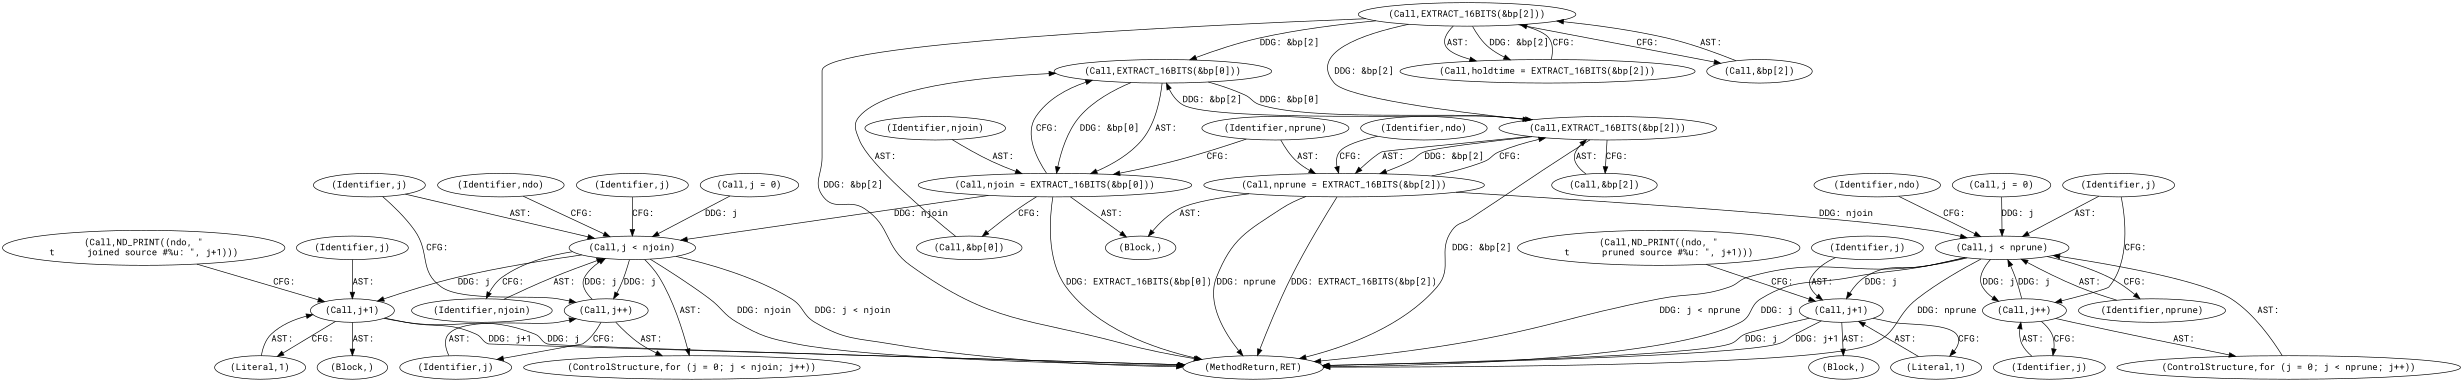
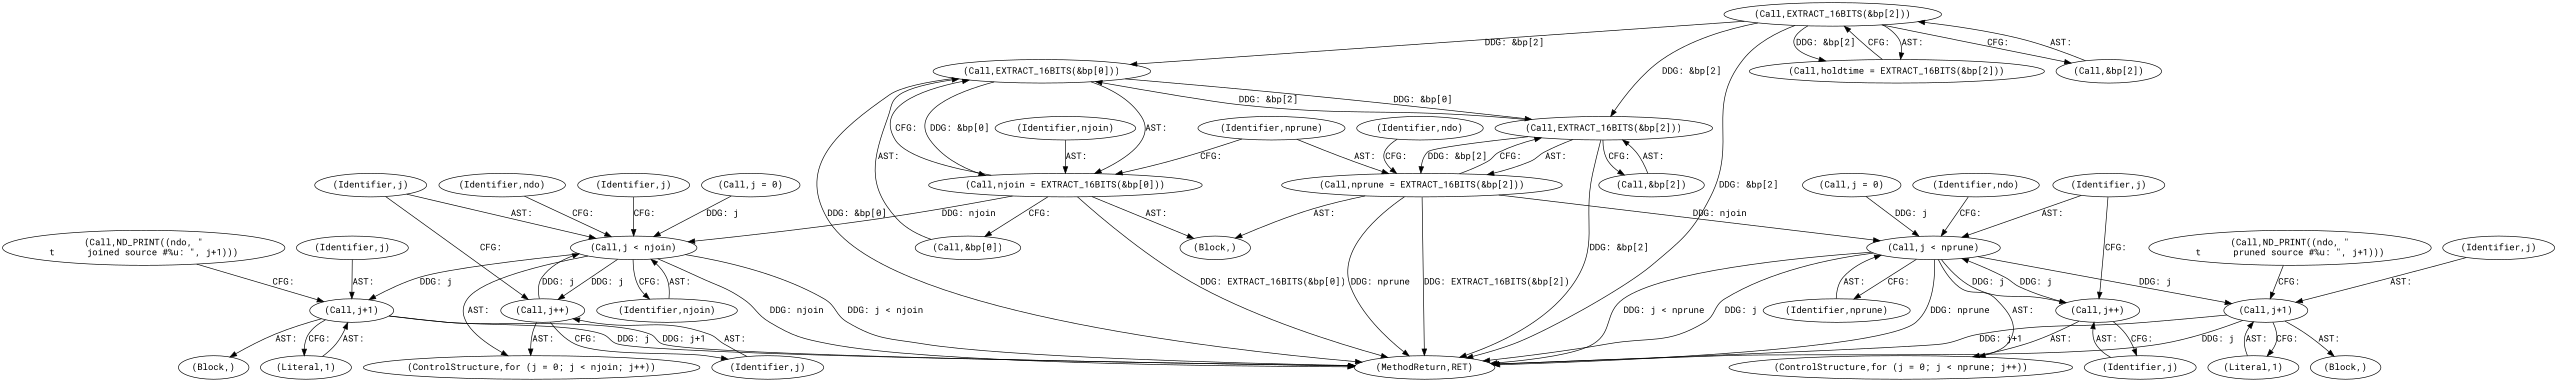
edge "(ControlStructure,for (j = 0; j < nprune; j++))" -> "(Call,j < nprune)": reversed
edge "(Call,EXTRACT_16BITS(&bp[0]))" -> "(MethodReturn,RET)": added, label "DDG: &bp[0]"
